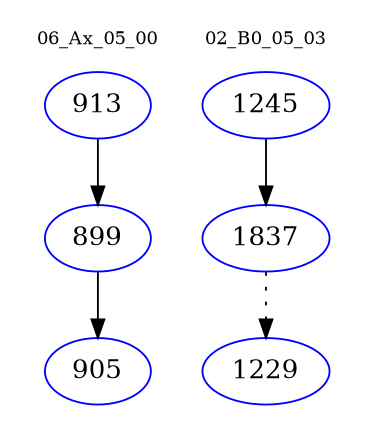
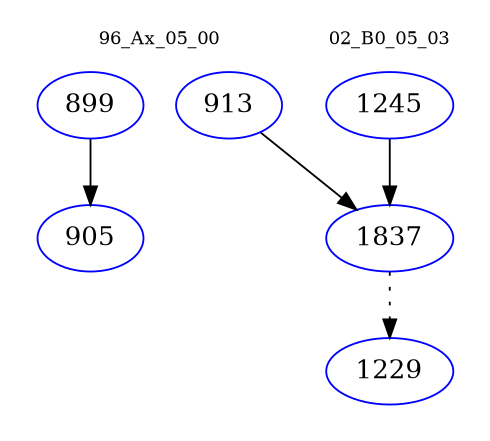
cluster "06_Ax_05_00": label "06_Ax_05_00" -> "96_Ax_05_00"
edge "913" -> "899": now "913" -> "1837"
